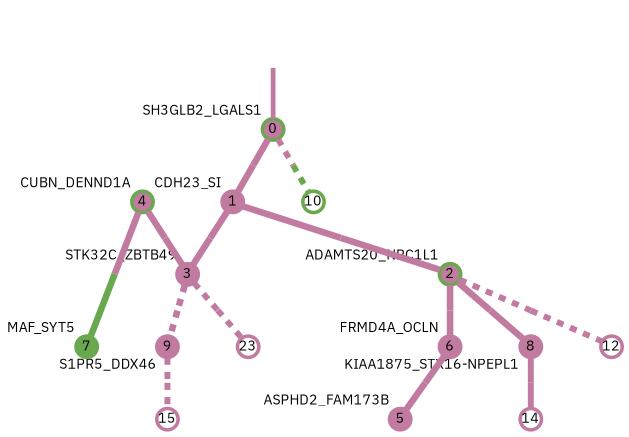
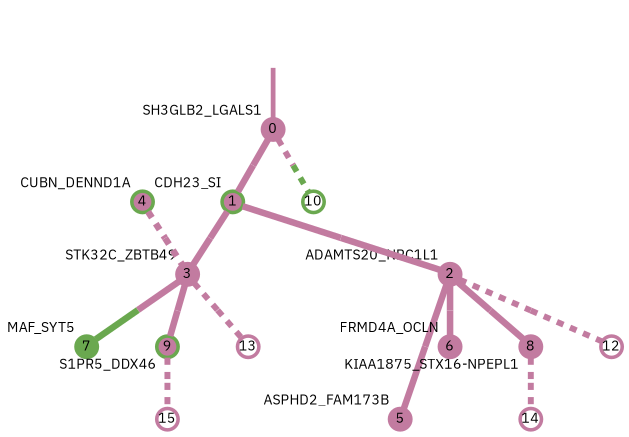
node "0 SH3GLB2_LGALS1": color #6aa84fff -> #c27ba0ff
node "1 CDH23_SI": color #c27ba0ff -> #6aa84fff
edge "4 CUBN_DENND1A" -> "3 STK32C_ZBTB49": style solid -> dashed
edge "4 CUBN_DENND1A" -> "7 MAF_SYT5": now "3 STK32C_ZBTB49" -> "7 MAF_SYT5"
node "2 ADAMTS20_NPC1L1": color #6aa84fff -> #c27ba0ff
edge "3 STK32C_ZBTB49" -> "9 S1PR5_DDX46": style dashed -> solid
node "9 S1PR5_DDX46": color #c27ba0ff -> #6aa84fff
node "23": label "23" -> "13"
edge "6 FRMD4A_OCLN" -> "5 ASPHD2_FAM173B": now "2 ADAMTS20_NPC1L1" -> "5 ASPHD2_FAM173B"
edge "8 KIAA1875_STX16-NPEPL1" -> "14": style solid -> dashed
